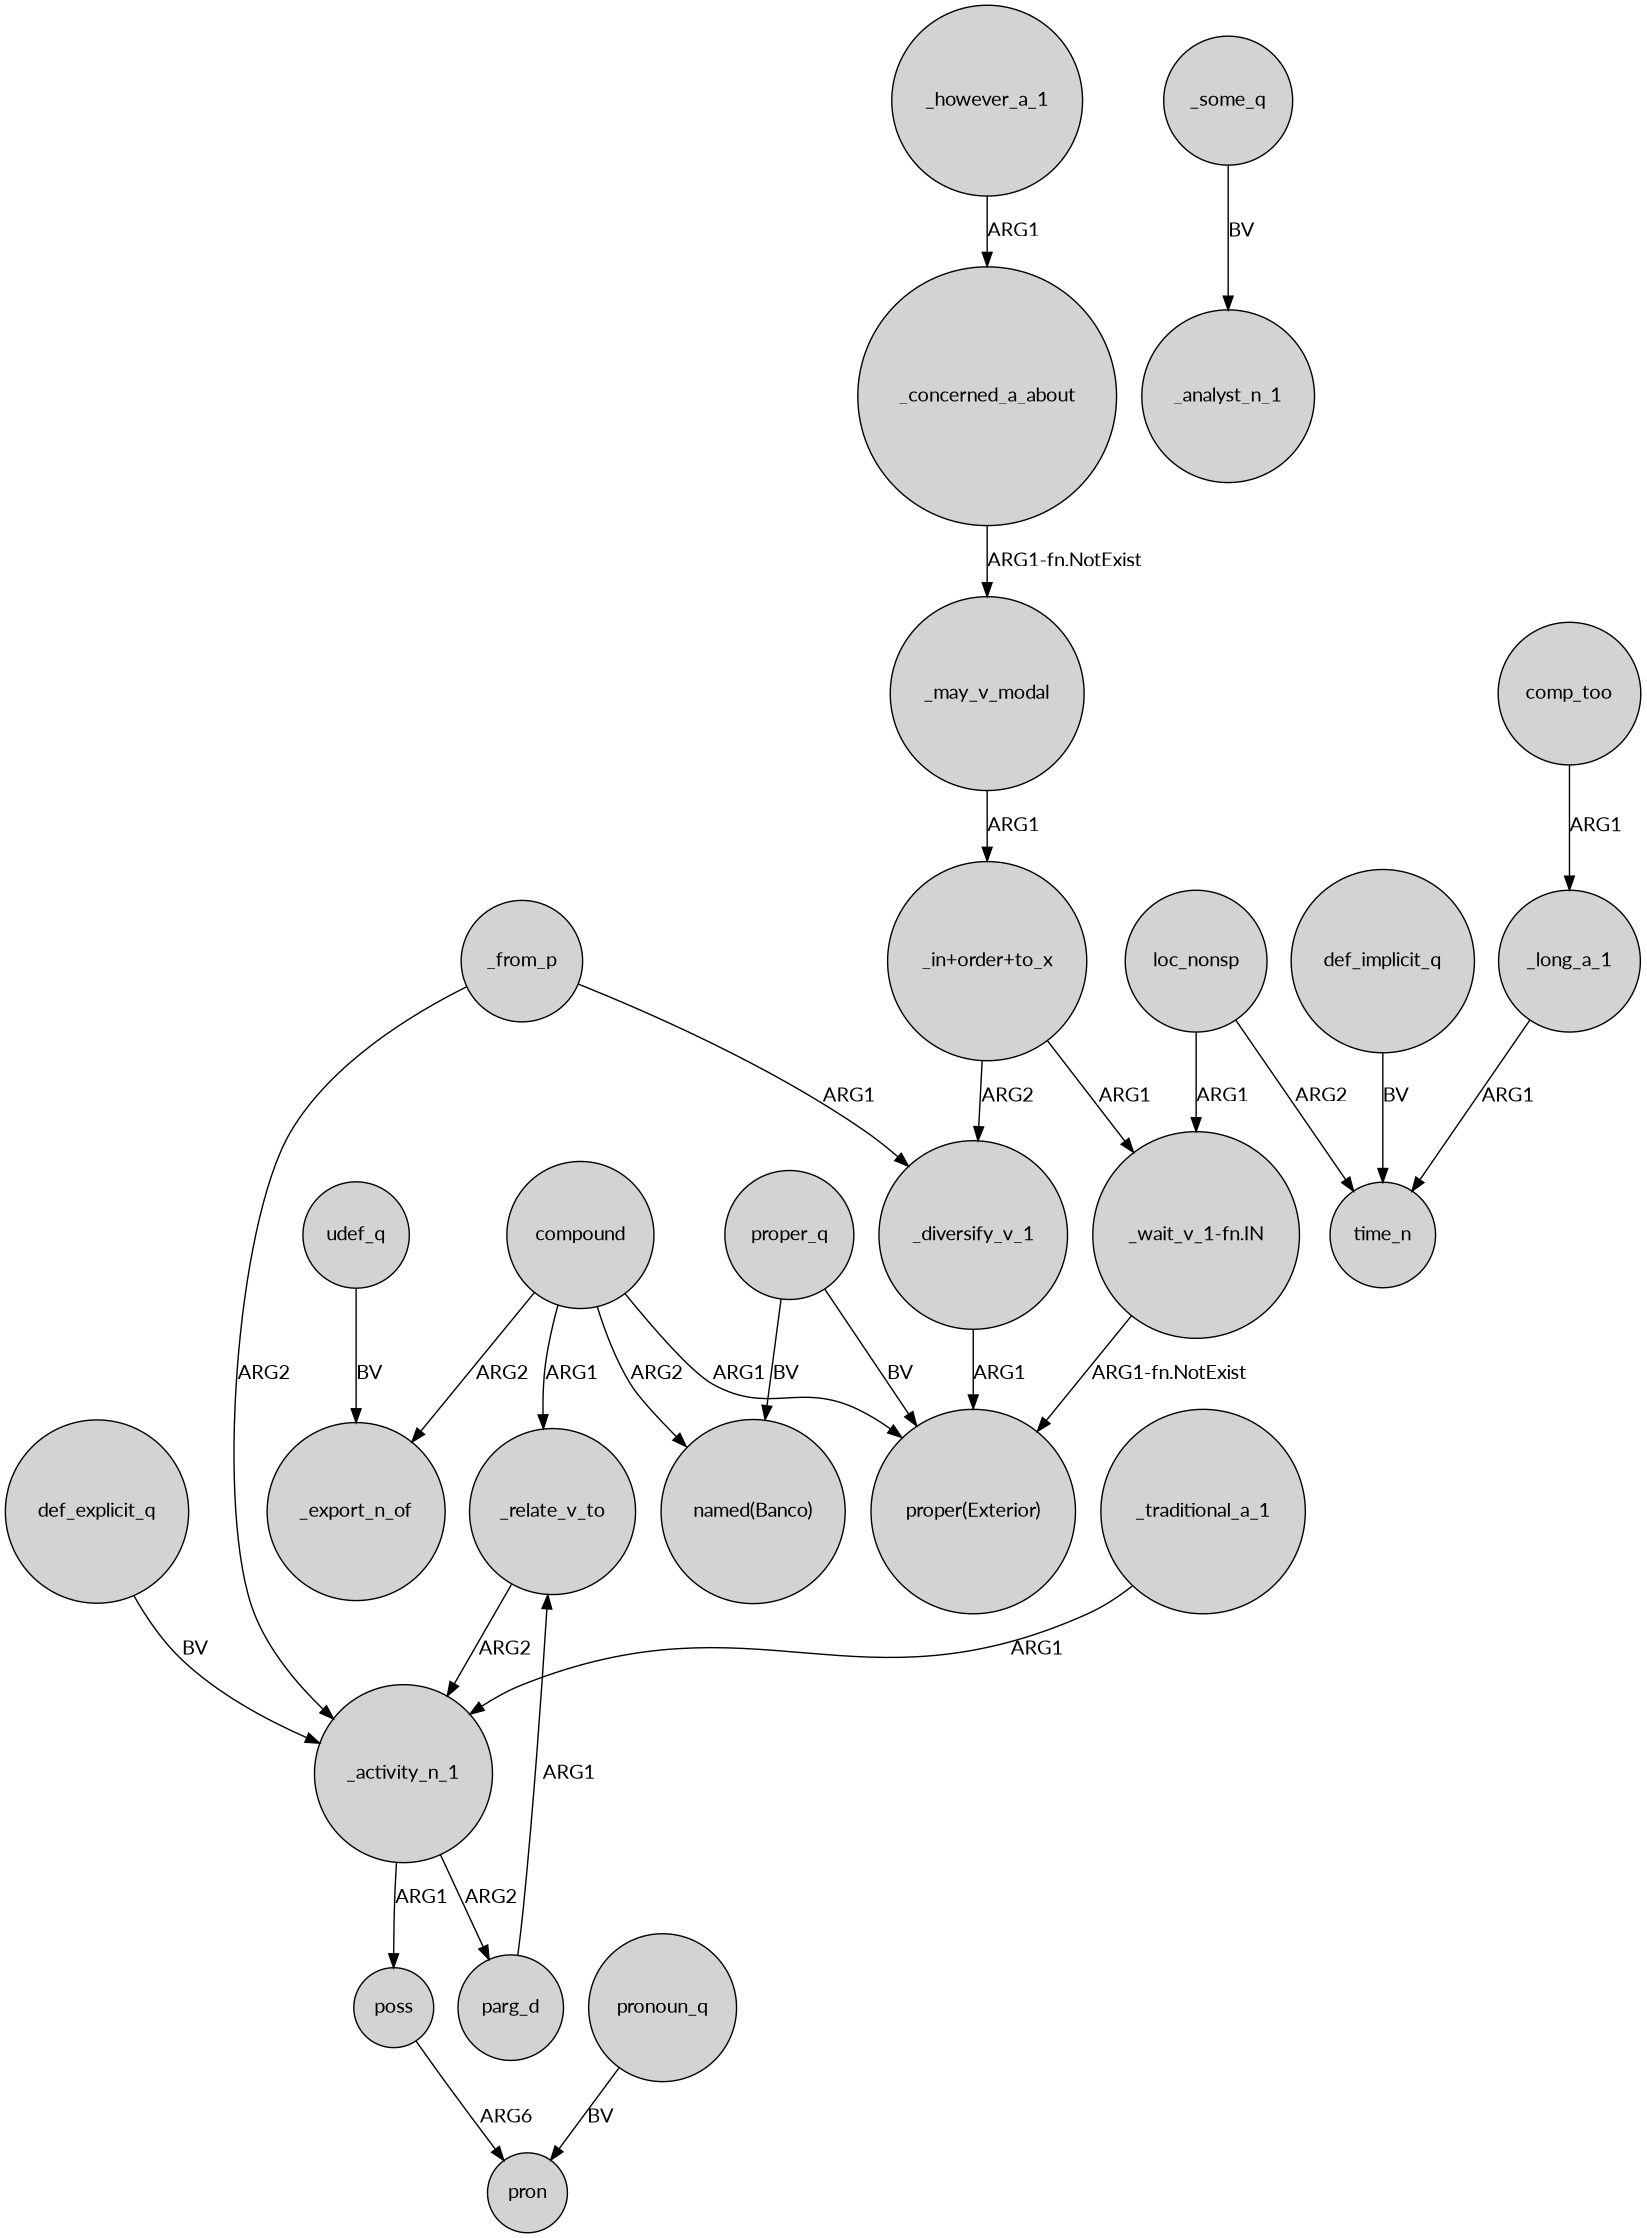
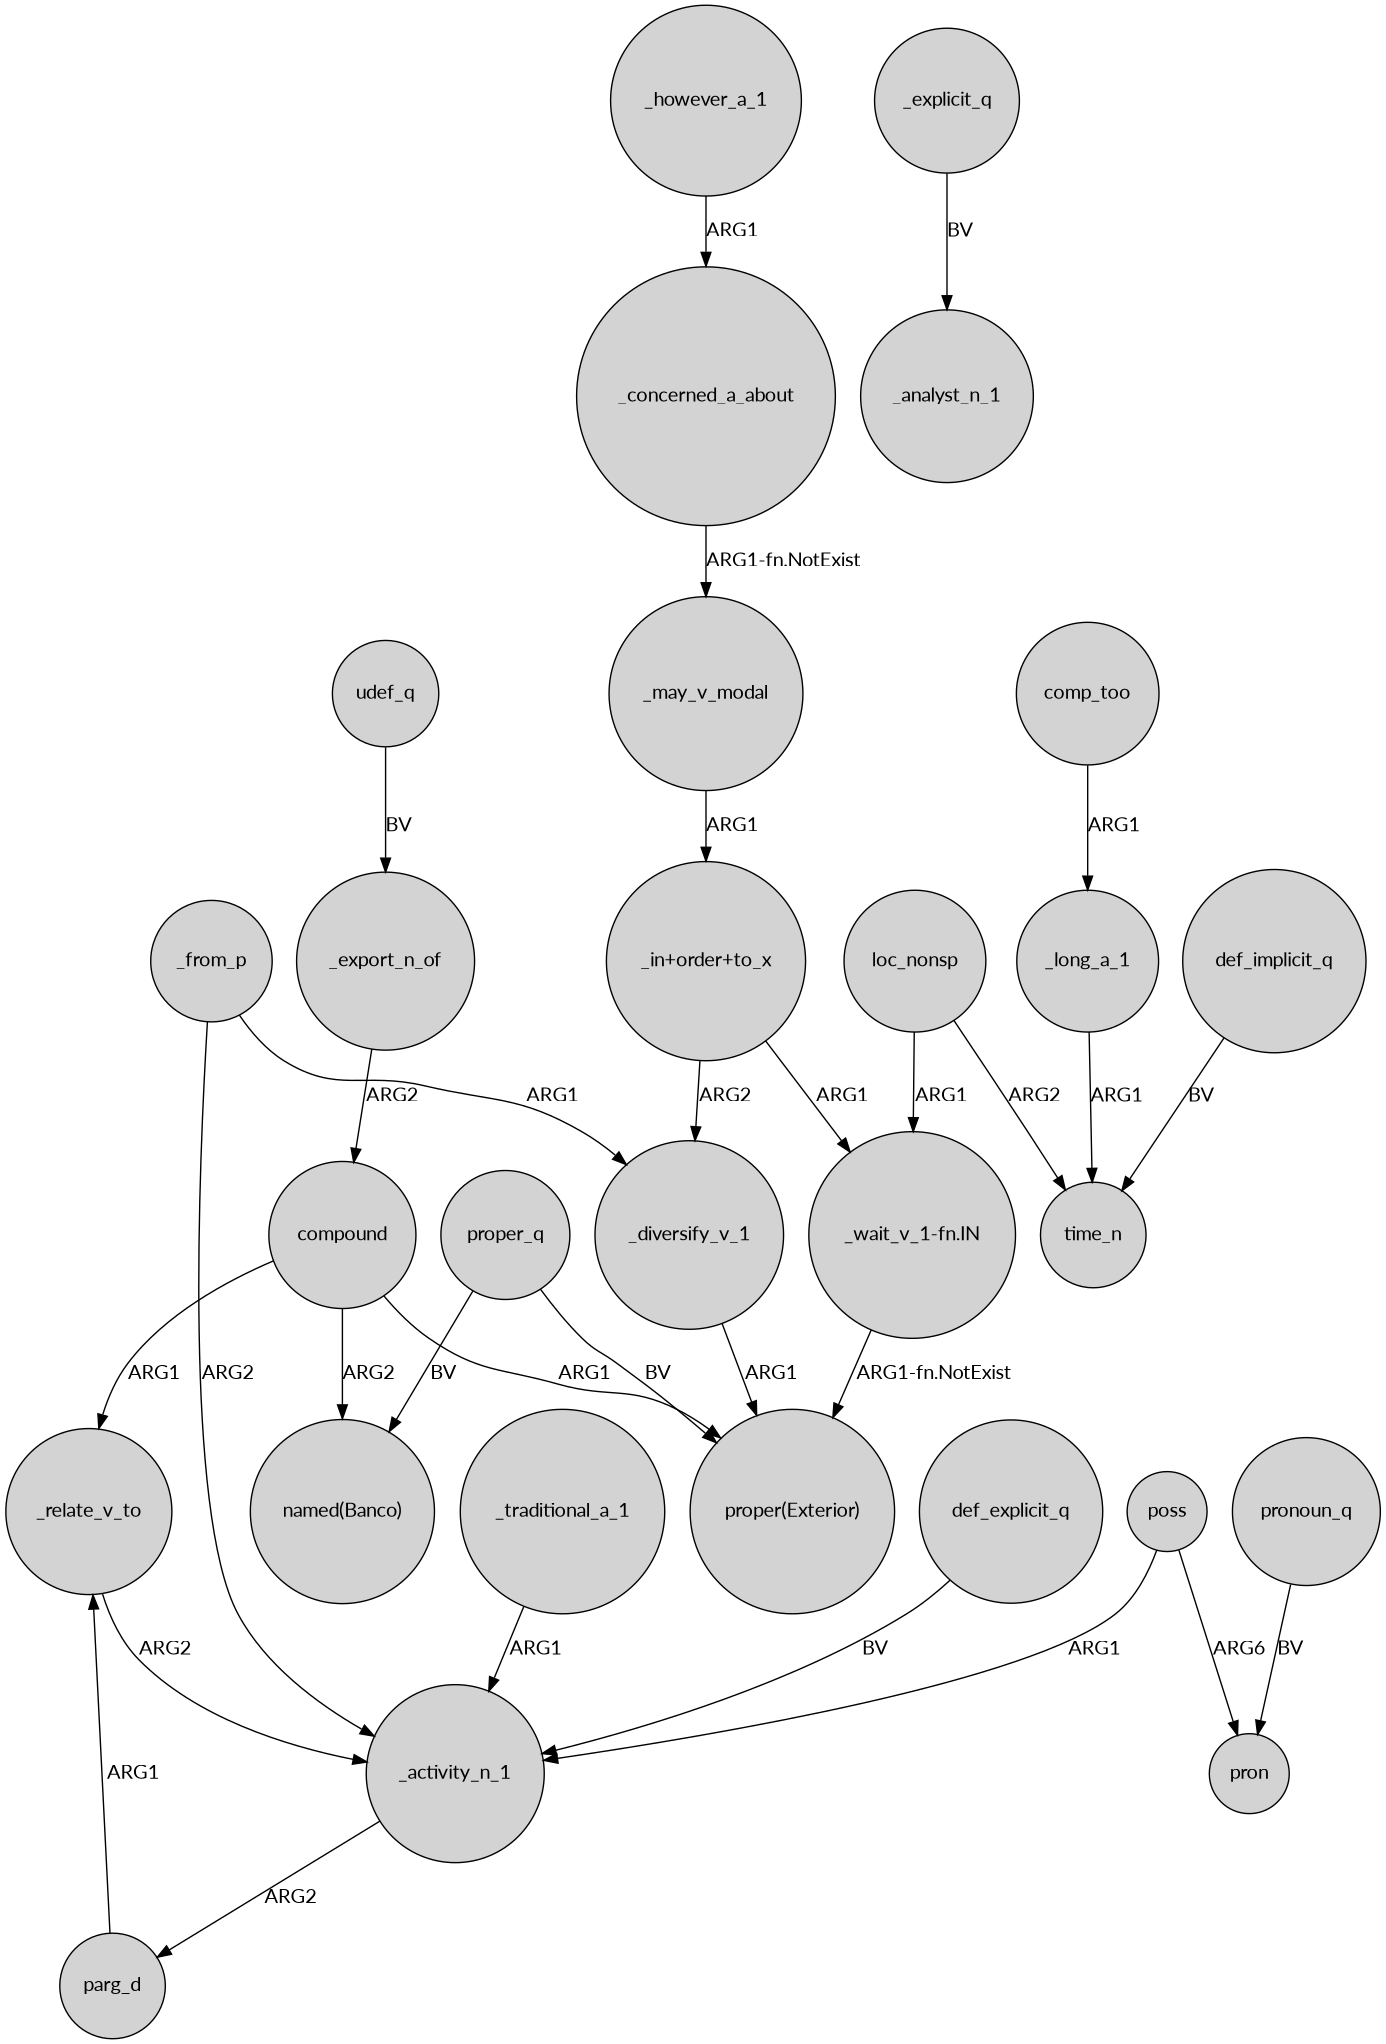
node "_some_q": label "_some_q" -> "_explicit_q"
edge "compound" -> "_export_n_of": reversed
edge "_activity_n_1" -> "poss": reversed
